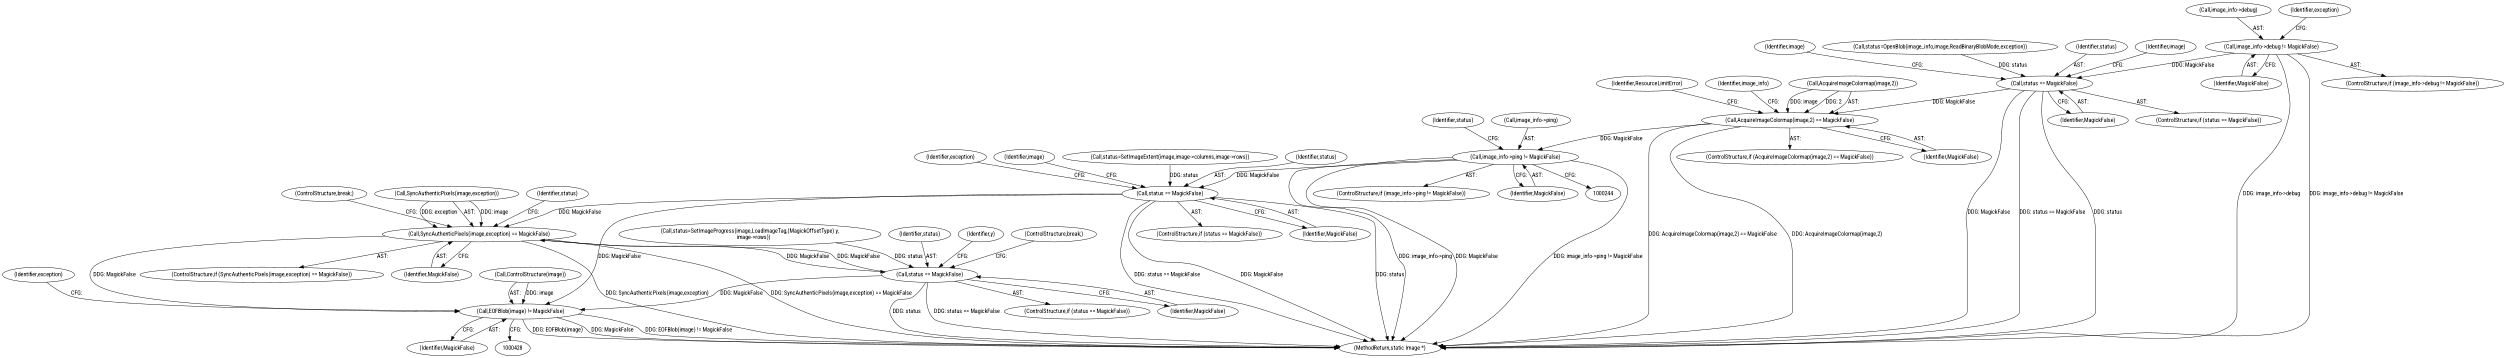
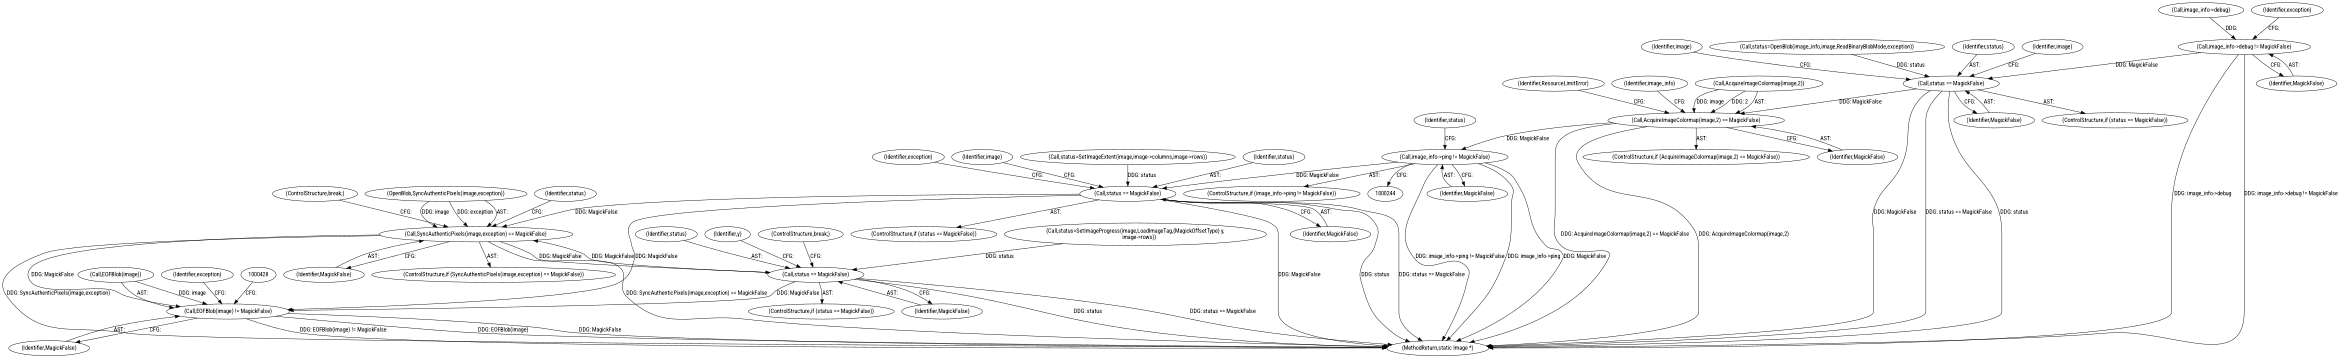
edge "(Call,image_info->debug)" -> "(Call,image_info->debug != MagickFalse)": label "AST: " -> "DDG: "
node "(ControlStructure,if (image_info->debug != MagickFalse))": removed
node "(Call,image_info->ping)": removed
node "(Call,SyncAuthenticPixels(image,exception))": label "(Call,SyncAuthenticPixels(image,exception))" -> "(OpenBlob,SyncAuthenticPixels(image,exception))"
node "(Call,ControlStructure(image))": label "(Call,ControlStructure(image))" -> "(Call,EOFBlob(image))"
edge "(Call,EOFBlob(image) != MagickFalse)" -> "1000428": reversed
